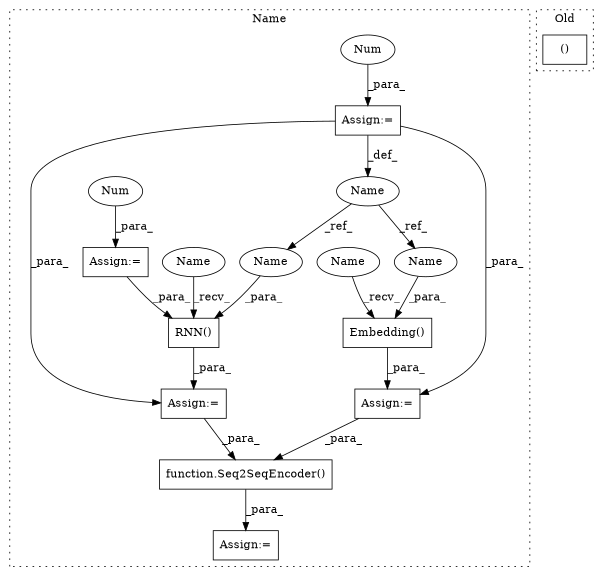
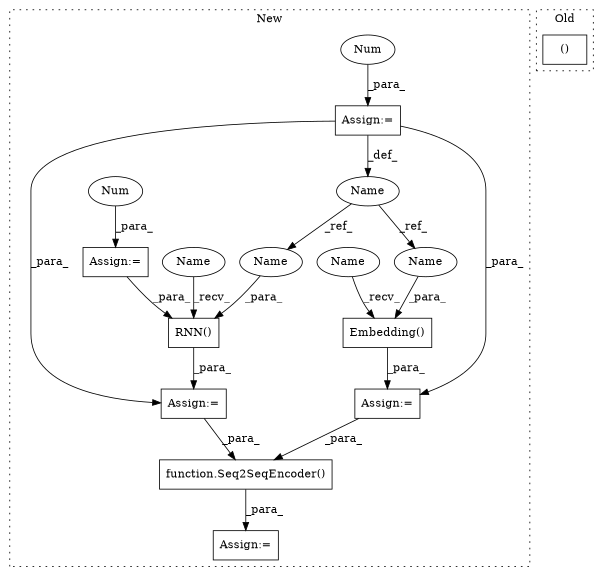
cluster "Name": label "Name" -> "New"
